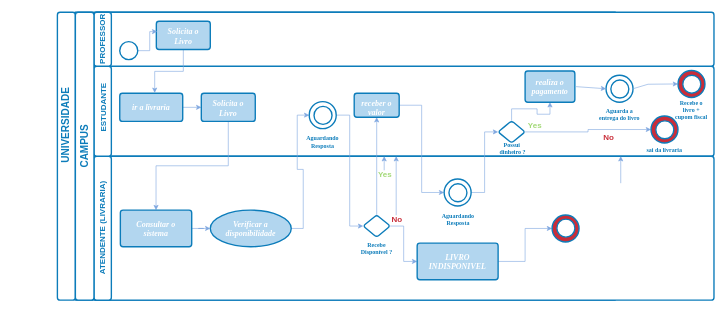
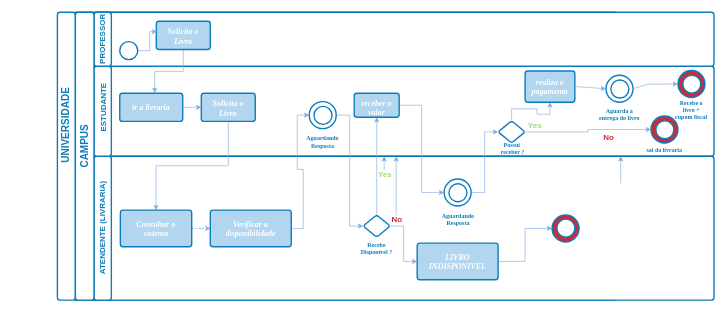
node "Possui dinheiro ?": label "Possui dinheiro ?" -> "Possui receber ?"
edge "Consultar o sistema" -> "Verificar a disponibilidade": style solid -> dashed
node "Verificar a disponibilidade": shape ellipse -> rounded rectangle
